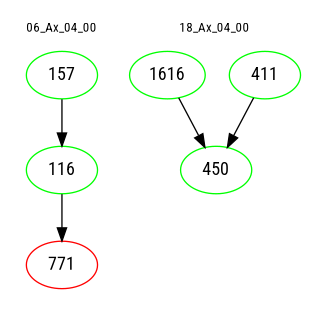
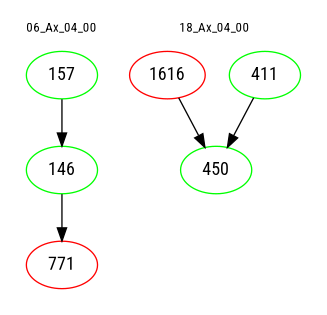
node "1616": color green -> red
node "116": label "116" -> "146"
